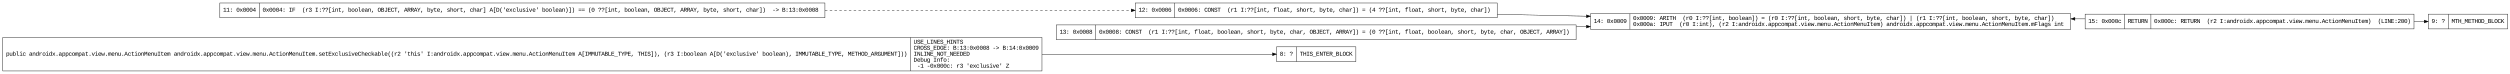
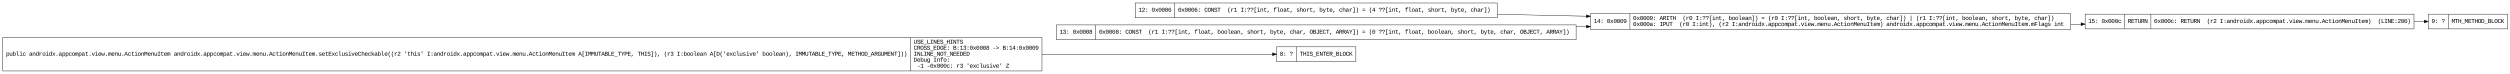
node "11: 0x0004": removed
edge "15: 0x000c" -> "14: 0x0009": reversed
